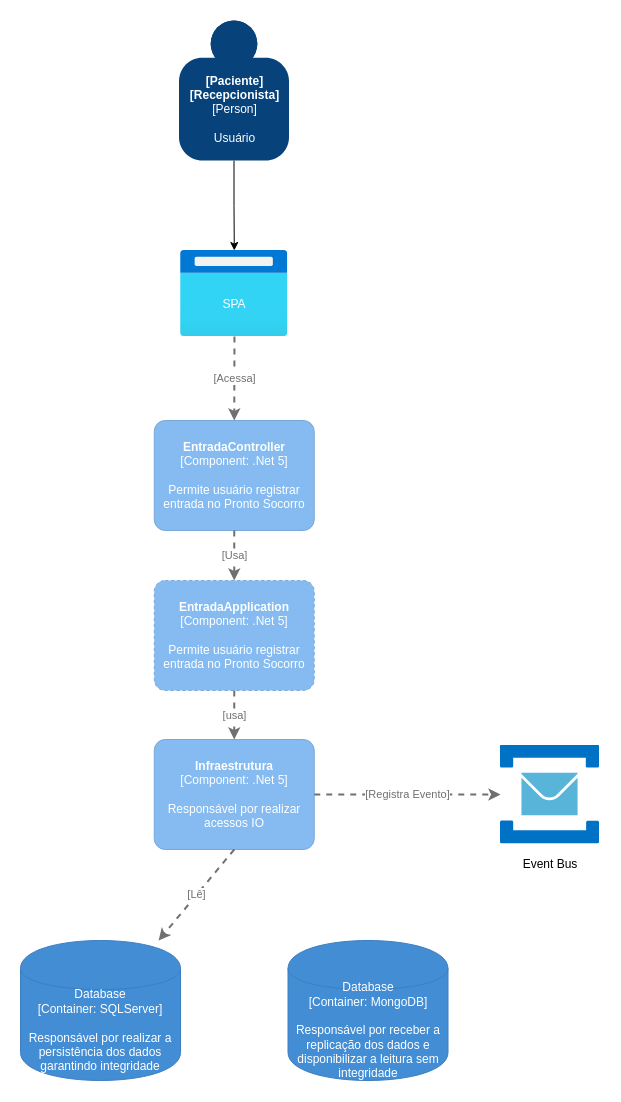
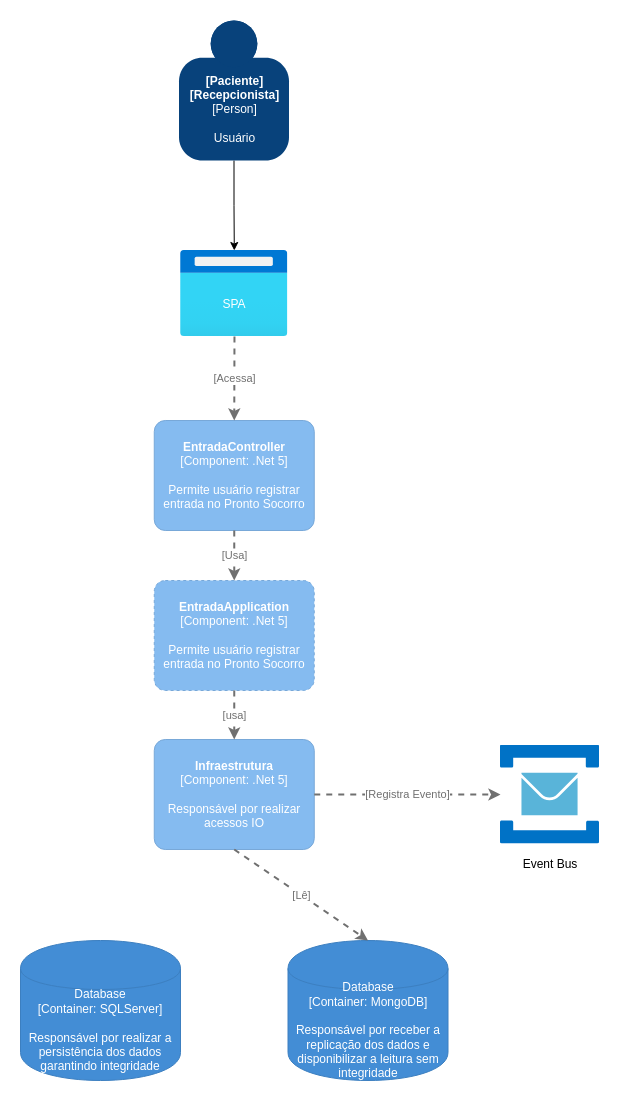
edge "Infraestrutura [Component: .Net 5] Responsável por realizar acessos IO" -> "Database [Container: SQLServer] Responsável por realizar a persistência dos dados garantindo integridade": now "Infraestrutura [Component: .Net 5] Responsável por realizar acessos IO" -> "Database [Container: MongoDB] Responsável por receber a replicação dos dados e disponibilizar a leitura sem integridade"
